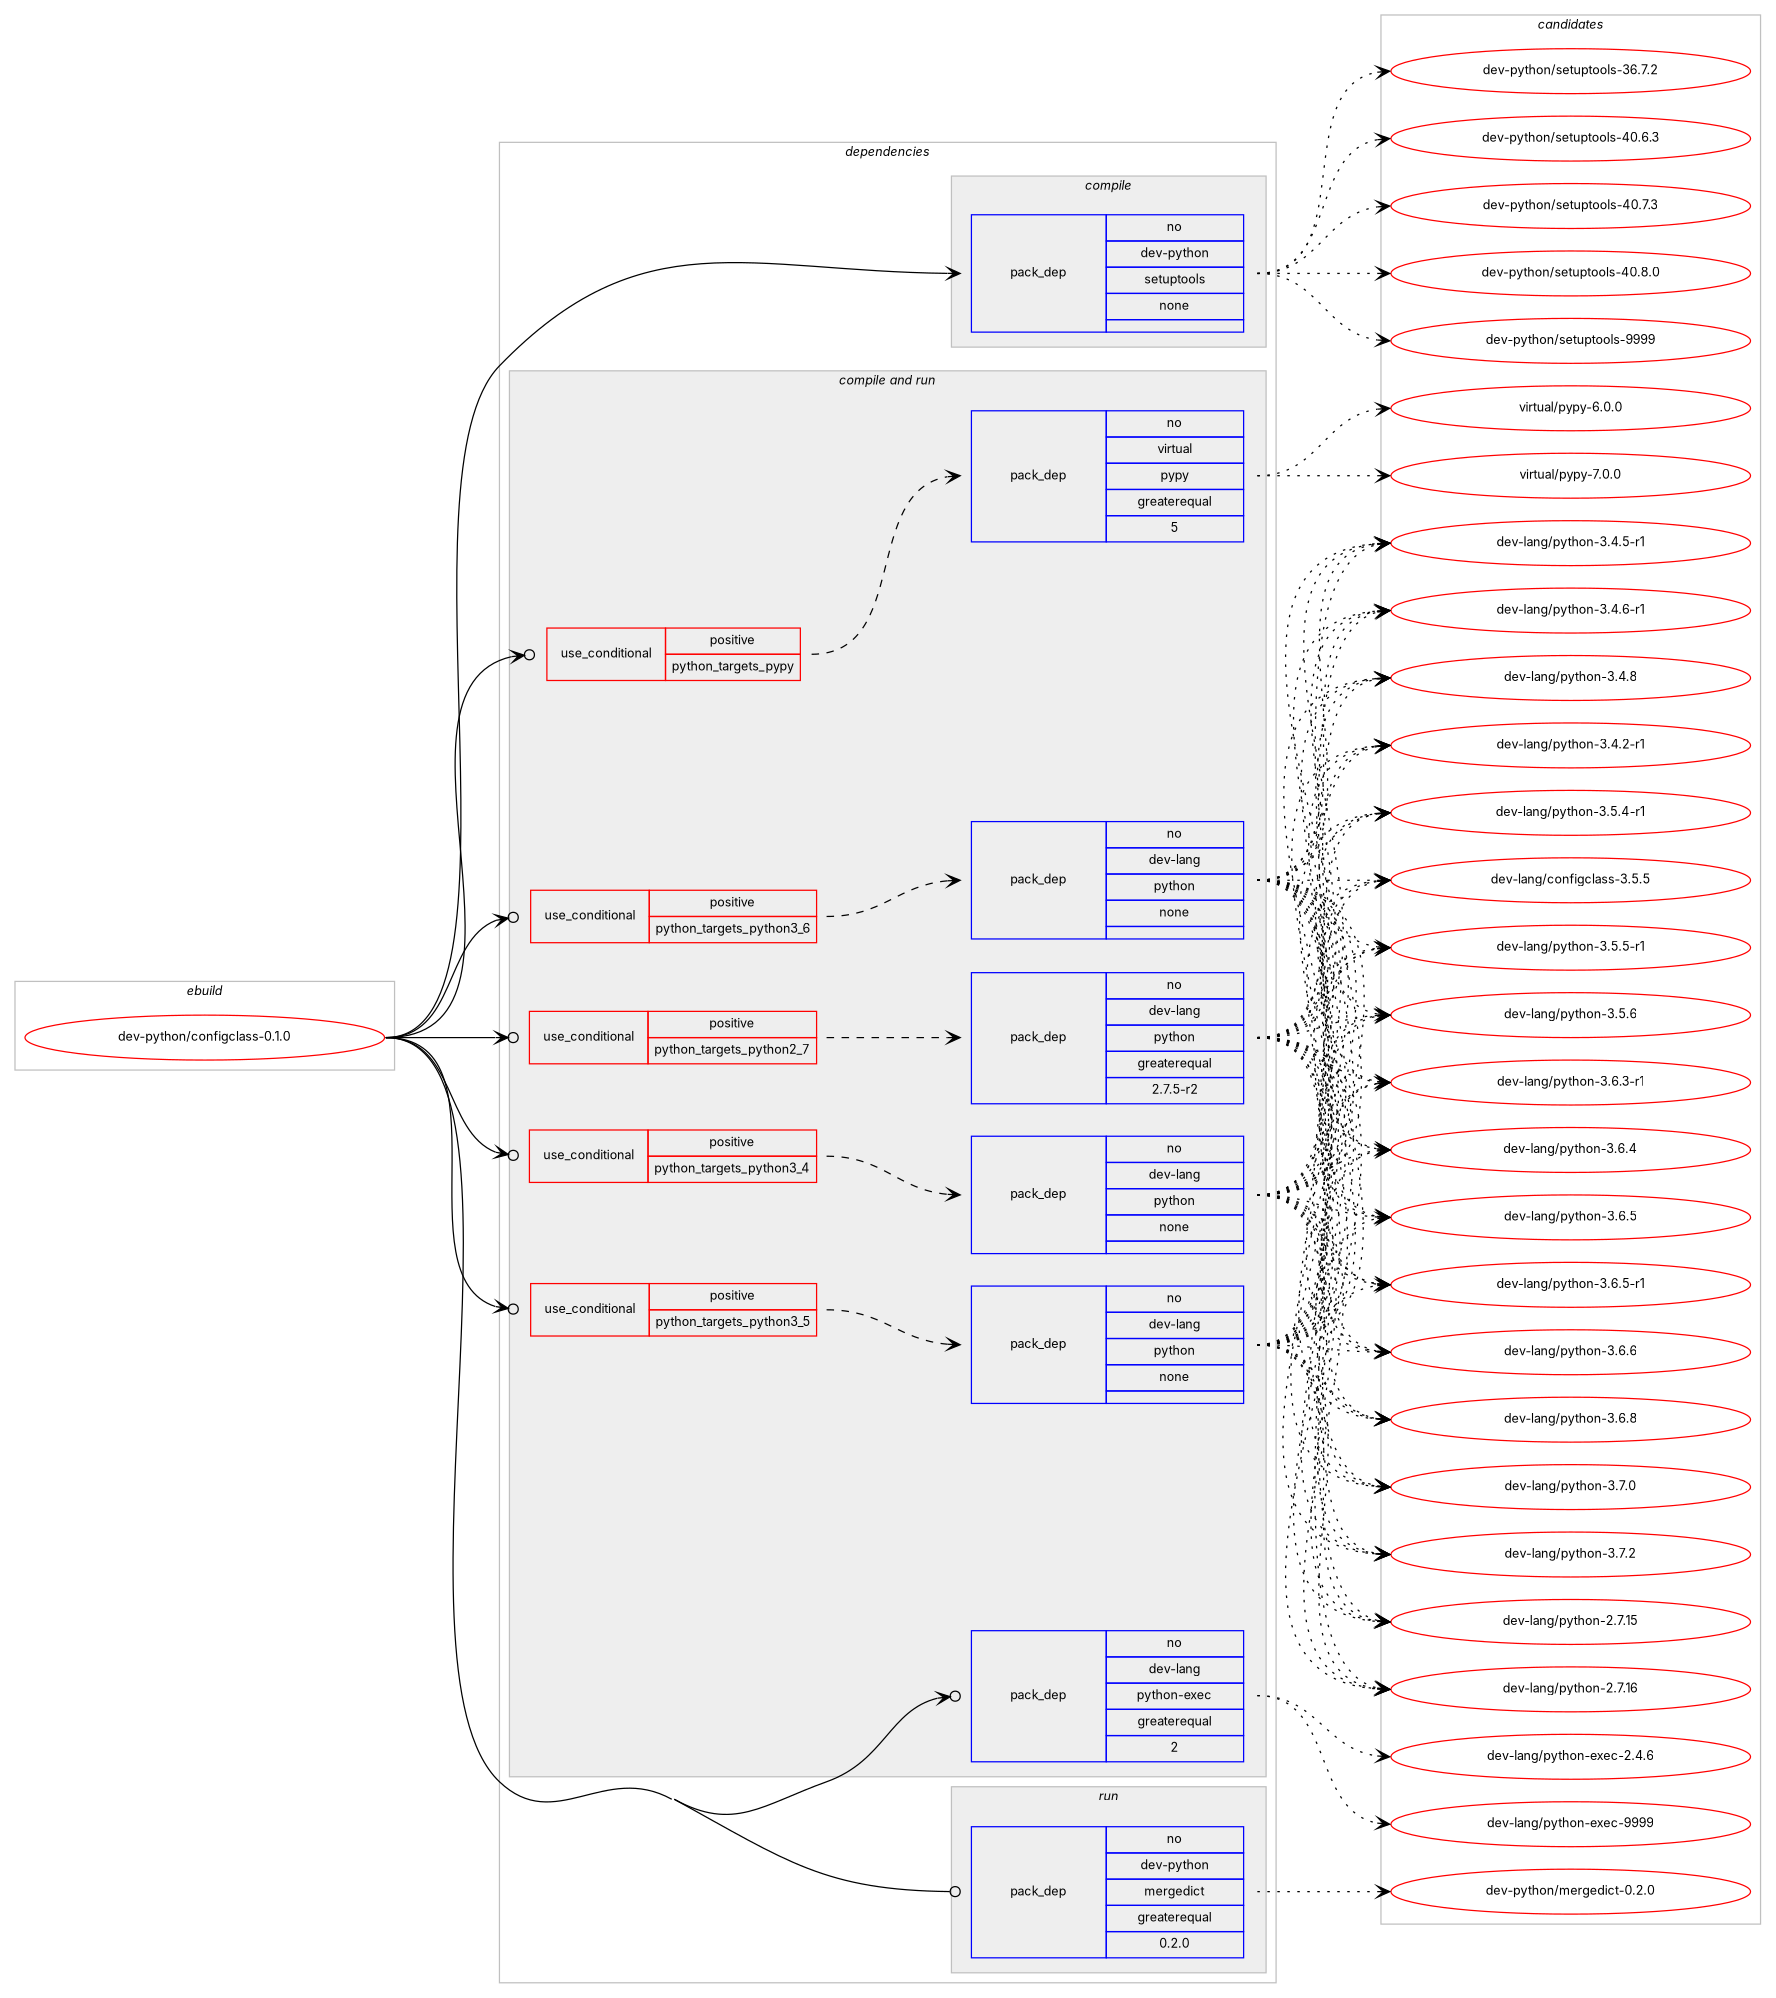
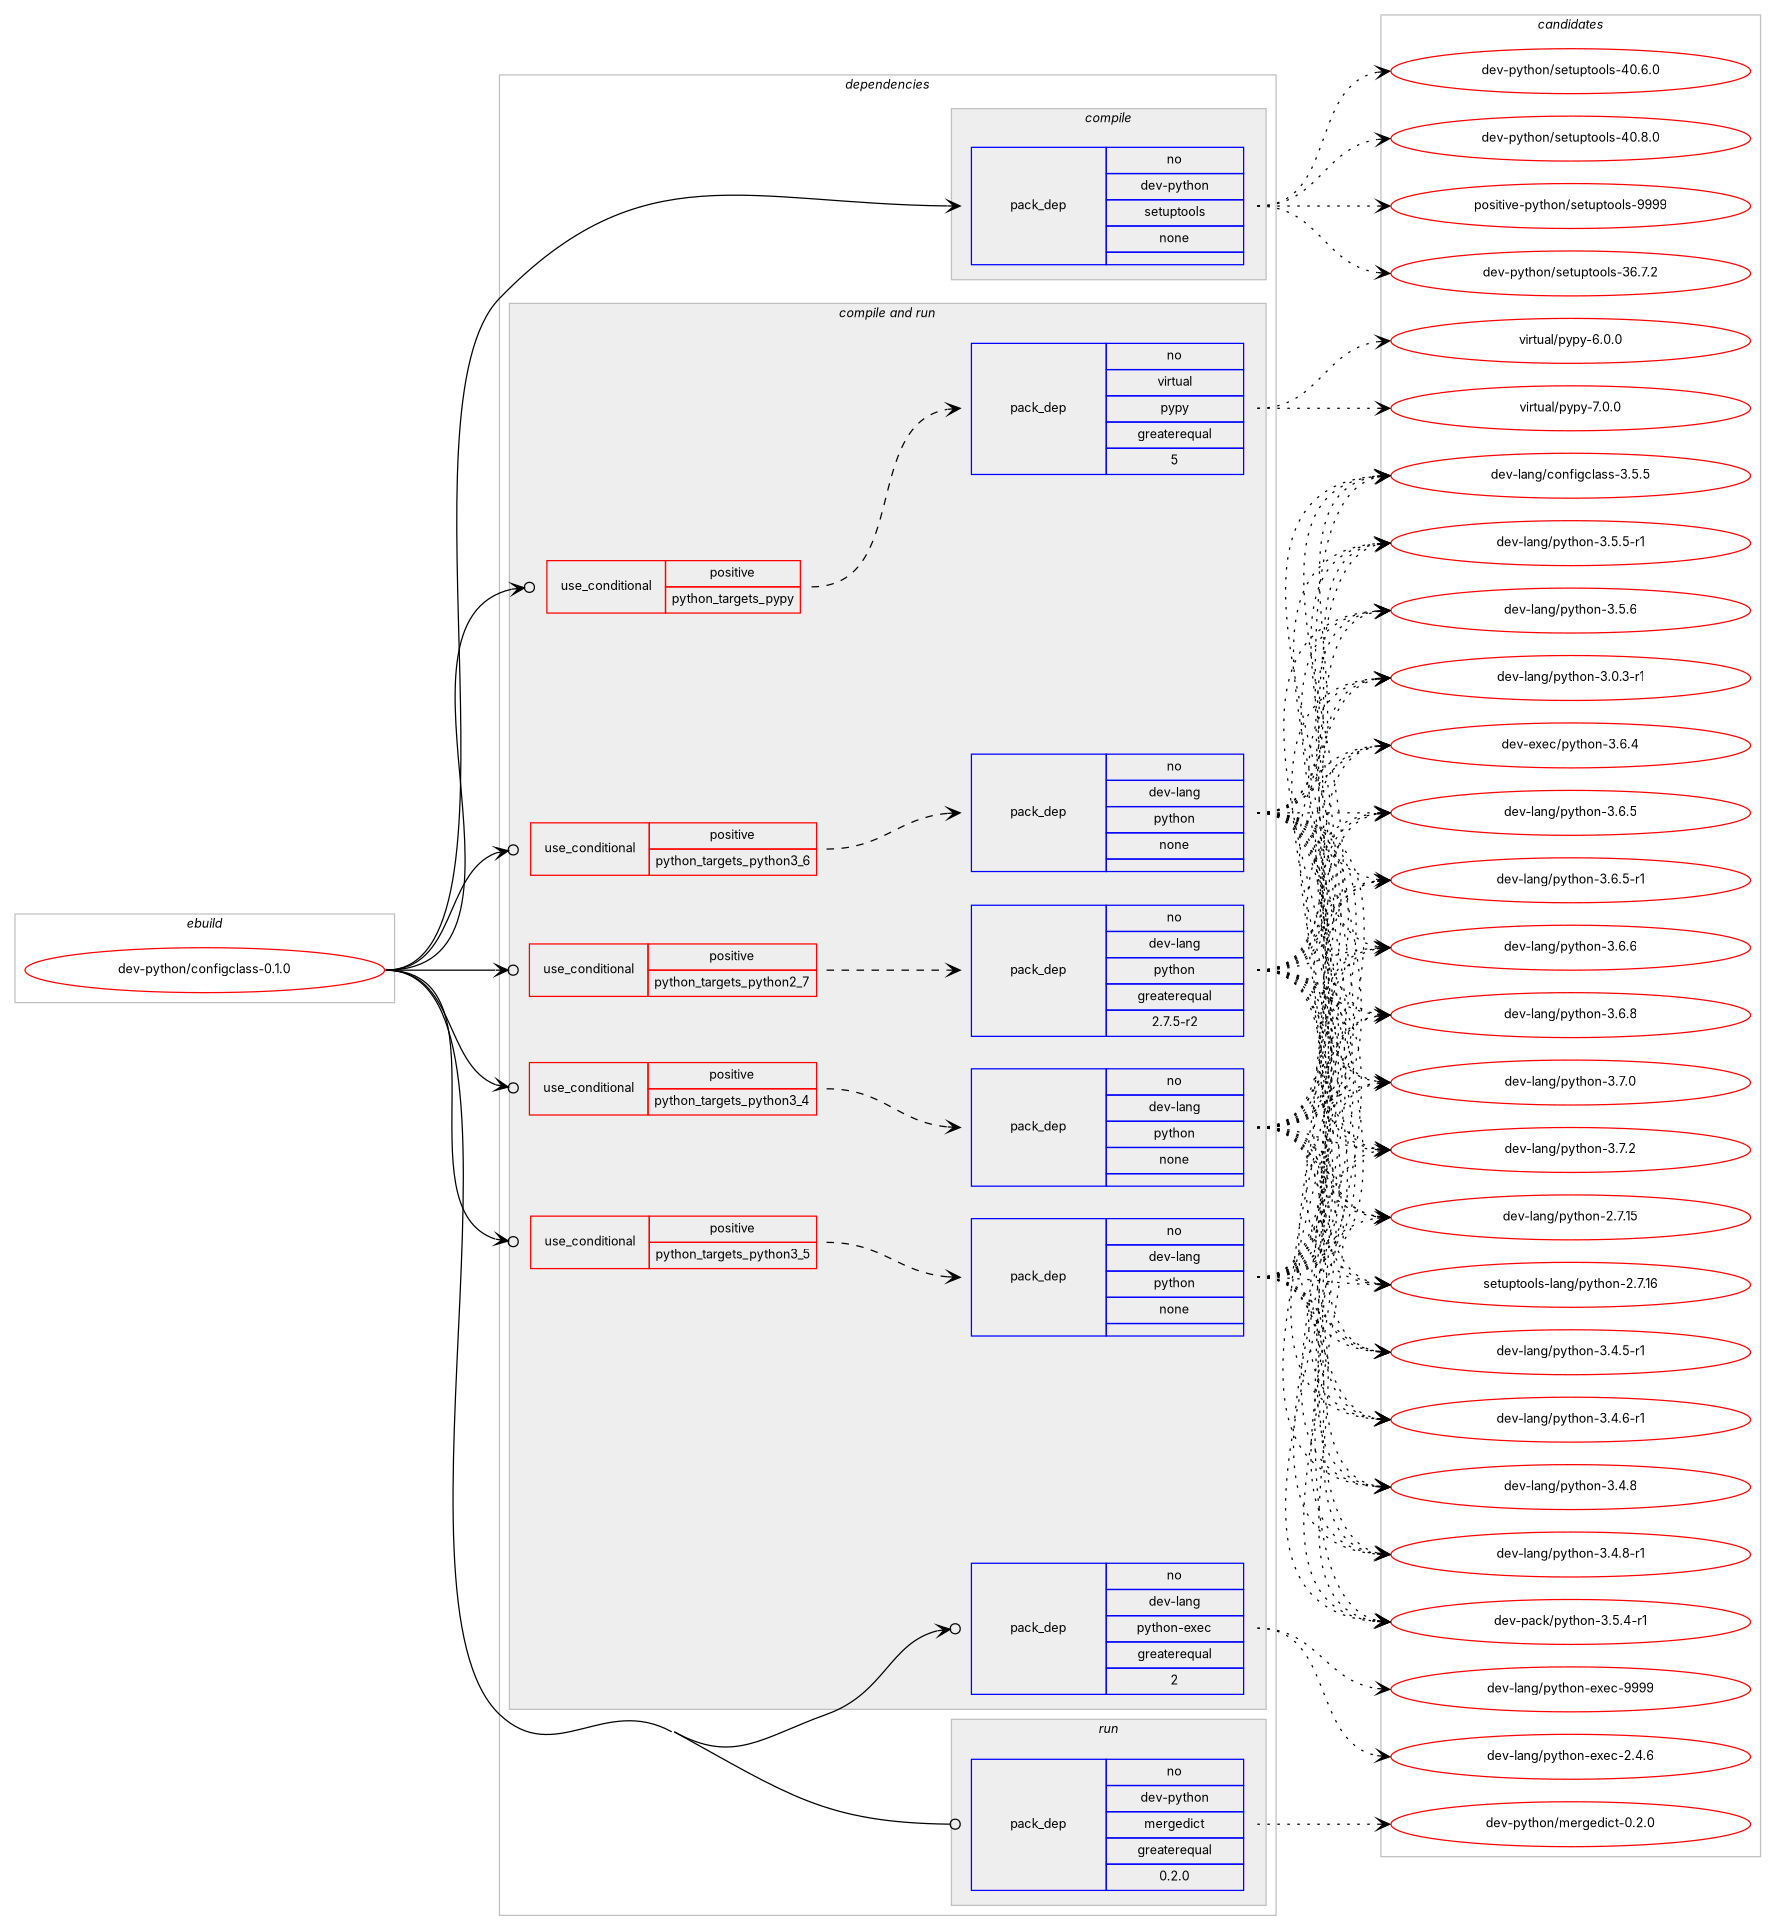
node "dev-python/setuptools-40.6.3": label "dev-python/setuptools-40.6.3" -> "dev-python/setuptools-40.6.0"
node "dev-python/setuptools-40.7.3": removed
node "dev-python/setuptools-9999": label "dev-python/setuptools-9999" -> "positive-python/setuptools-9999"
node "dev-lang/python-3.4.2-r1": label "dev-lang/python-3.4.2-r1" -> "dev-lang/python-3.4.8-r1"
node "dev-lang/python-3.5.4-r1": label "dev-lang/python-3.5.4-r1" -> "dev-pack/python-3.5.4-r1"
node "dev-lang/python-3.6.3-r1": label "dev-lang/python-3.6.3-r1" -> "dev-lang/python-3.0.3-r1"
node "dev-lang/python-3.6.4": label "dev-lang/python-3.6.4" -> "dev-exec/python-3.6.4"
node "dev-lang/python-2.7.16": label "dev-lang/python-2.7.16" -> "setuptools-lang/python-2.7.16"
